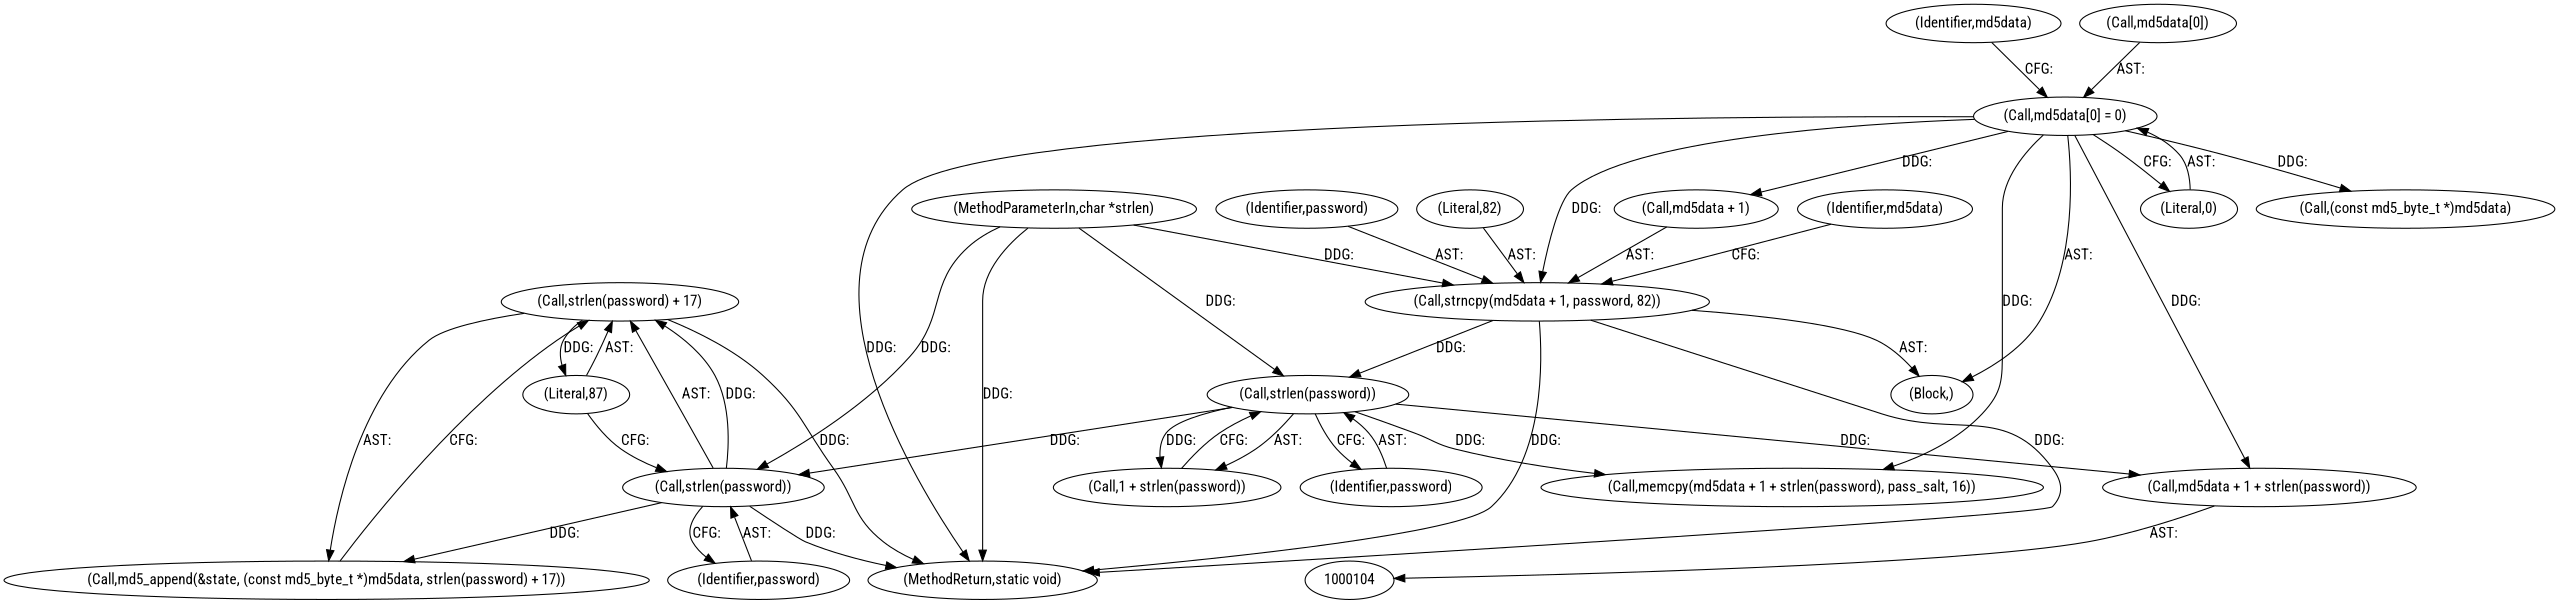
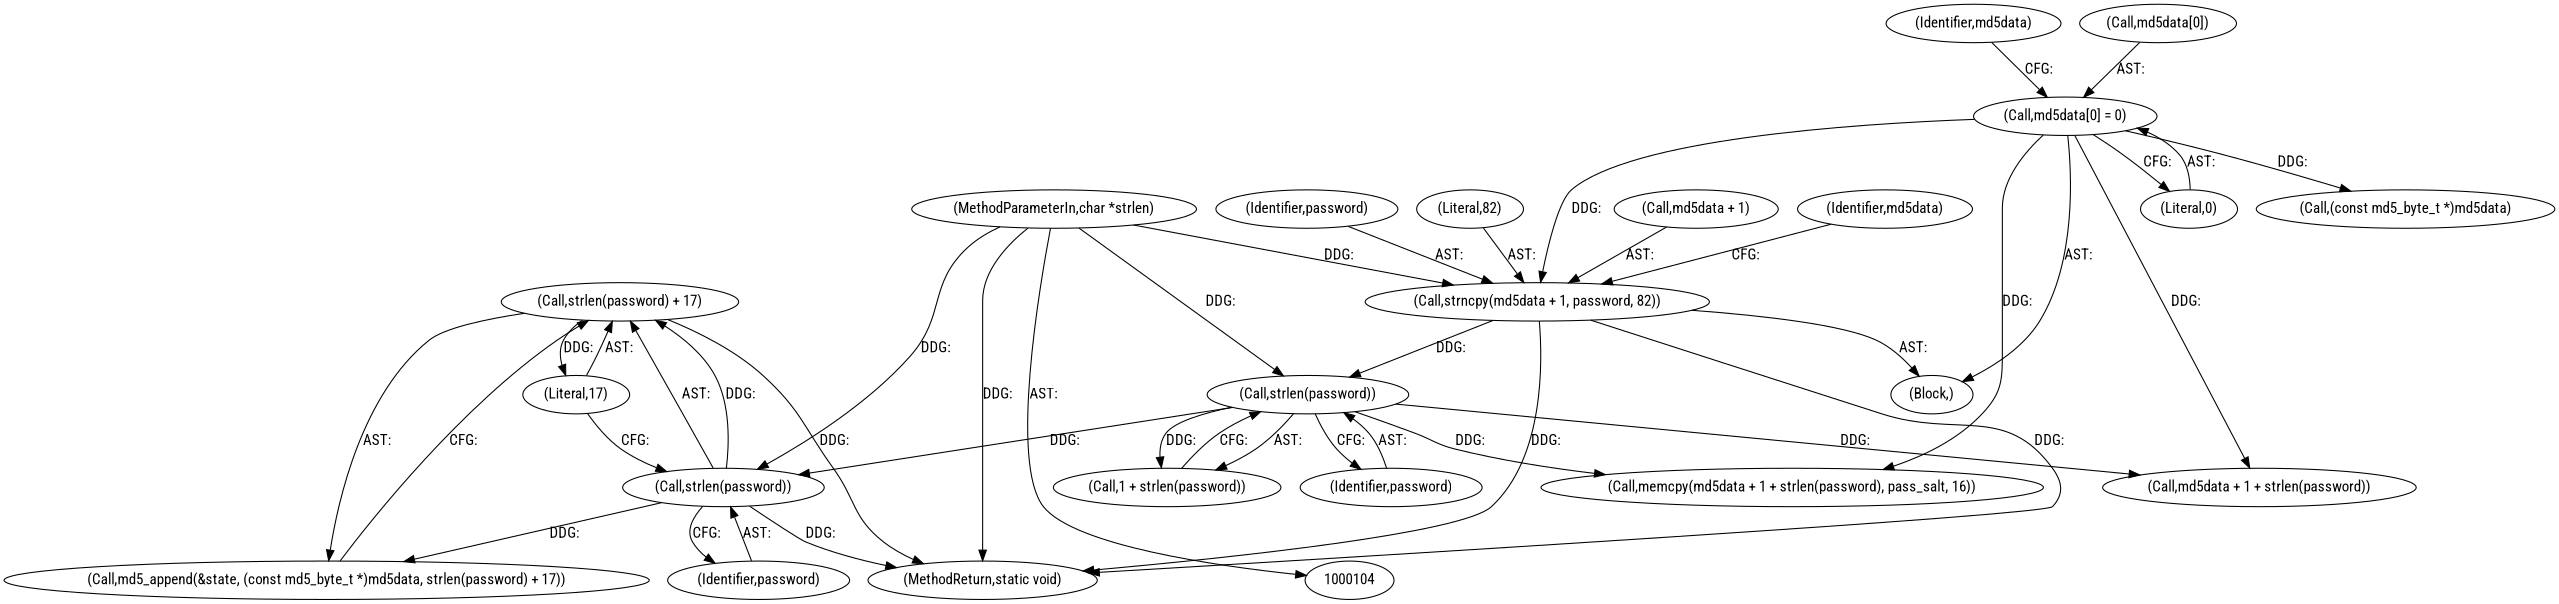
edge "(Call,md5data[0] = 0)" -> "(MethodReturn,static void)": removed, label "DDG:"
edge "(Call,md5data[0] = 0)" -> "(Call,md5data + 1)": removed, label "DDG:"
node "(Literal,87)": label "(Literal,87)" -> "(Literal,17)"
edge "(Call,md5data + 1 + strlen(password))" -> "1000104": now "(MethodParameterIn,char *strlen)" -> "1000104"
